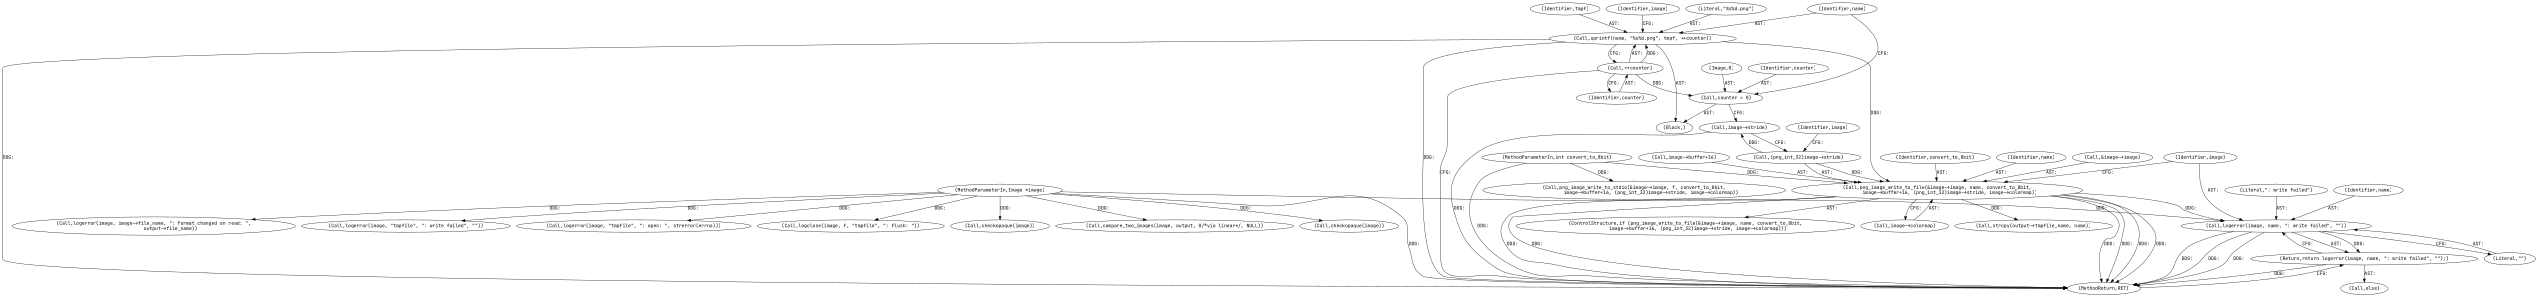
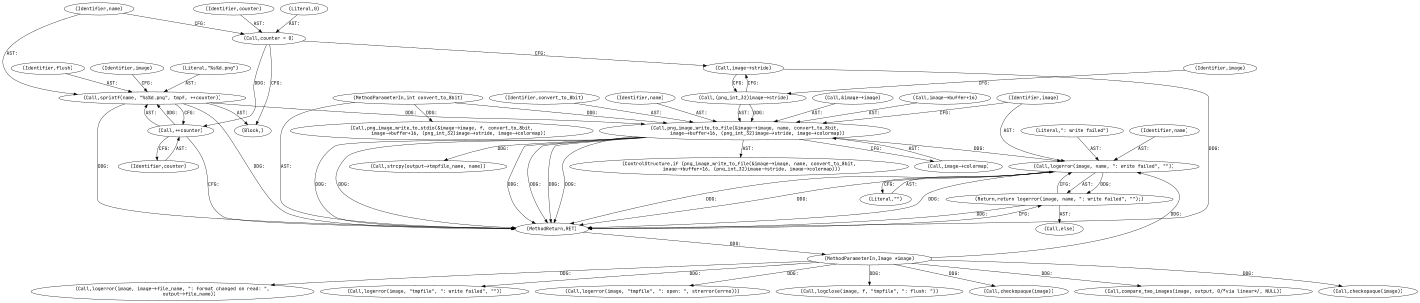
node "(Identifier,tmpf)": label "(Identifier,tmpf)" -> "(Identifier,flush)"
node "(Image,0)": label "(Image,0)" -> "(Literal,0)"
edge "(Call,++counter)" -> "(Call,counter = 0)": reversed
edge "(Call,counter = 0)" -> "(Block,)": label "AST: " -> "CFG: "
edge "(Call,(png_int_32)image->stride)" -> "(Call,image->stride)": label "DDG: " -> "CFG: "
edge "(MethodParameterIn,int convert_to_8bit)" -> "(MethodReturn,RET)": label "DDG: " -> "AST: "
edge "(MethodParameterIn,Image *image)" -> "(MethodReturn,RET)": reversed
